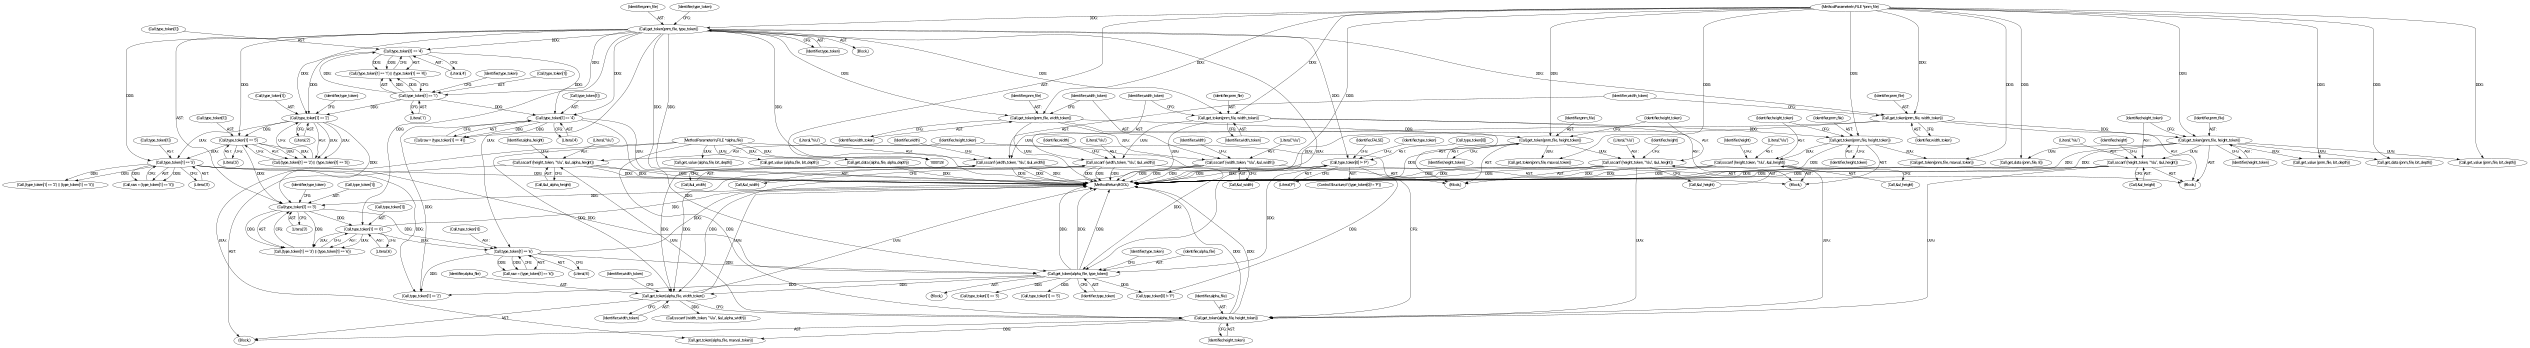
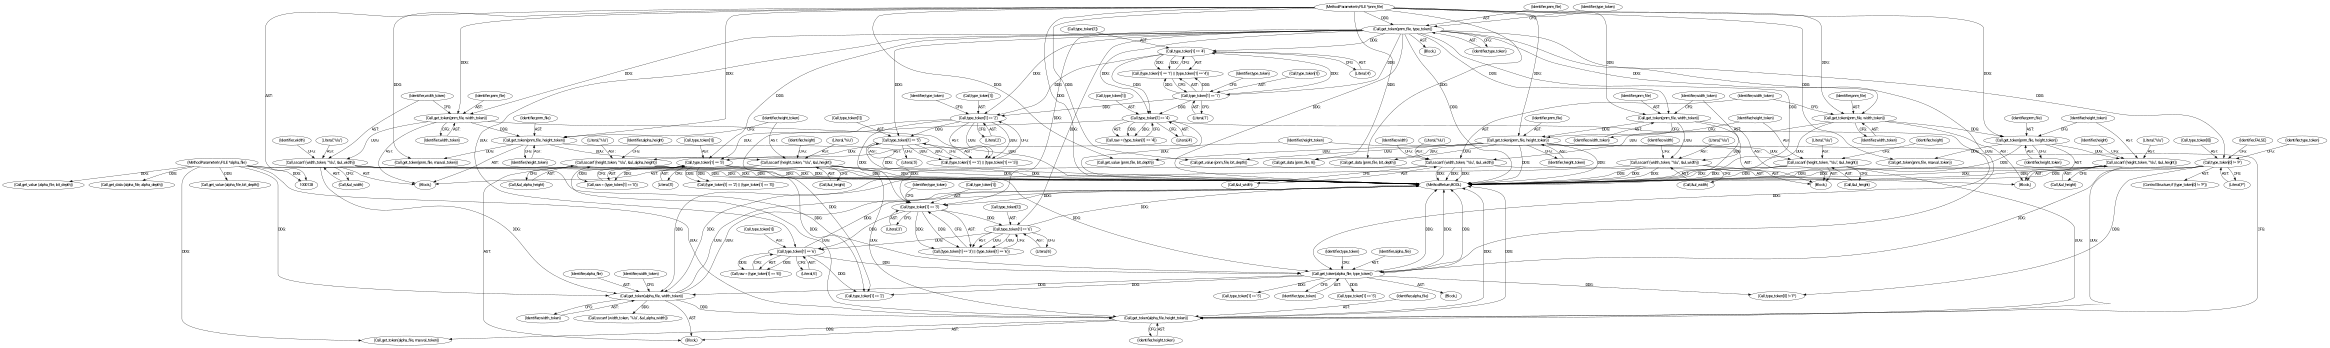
edge "(Call,get_token(pnm_file, type_token))" -> "(Call,type_token[1] == '3')": label "AST: " -> "DDG: "
edge "(Call,get_data (alpha_file, alpha_depth))" -> "(MethodReturn,BOOL)": now "(MethodParameterIn,FILE *alpha_file)" -> "(MethodReturn,BOOL)"
edge "(Call,get_token(alpha_file, width_token))" -> "(Call,get_token(alpha_file, height_token))": label "CFG: " -> "DDG: "
